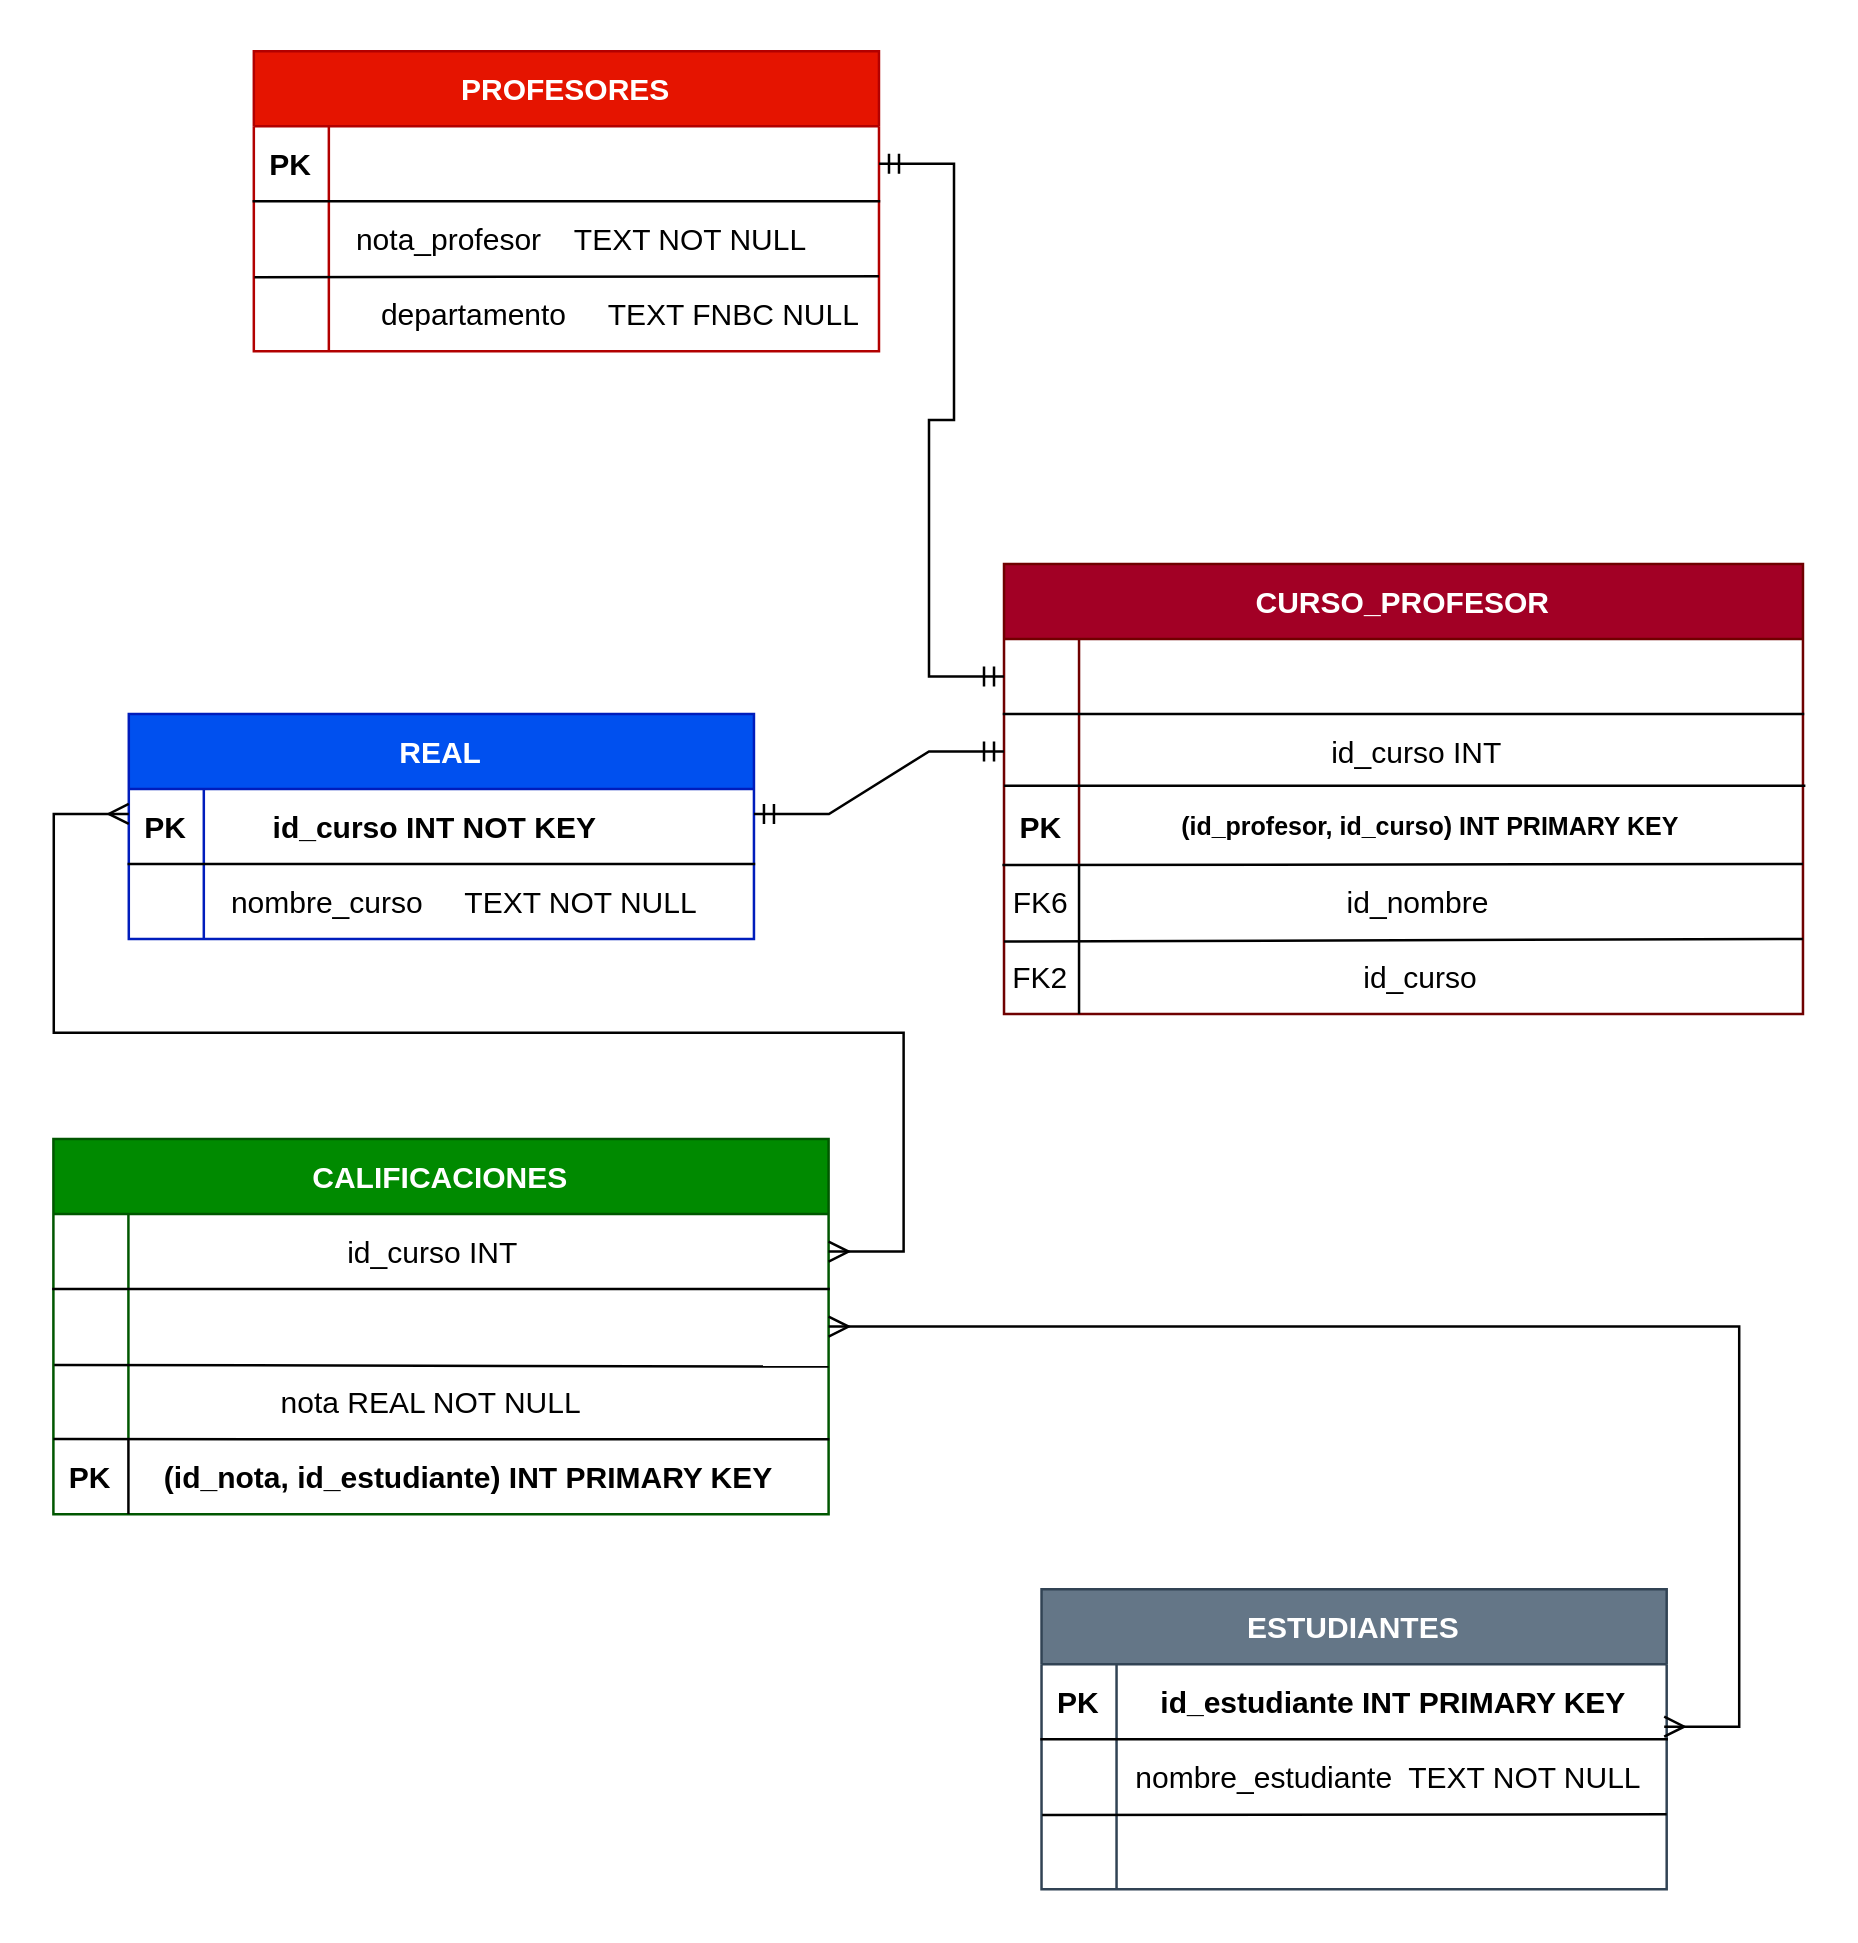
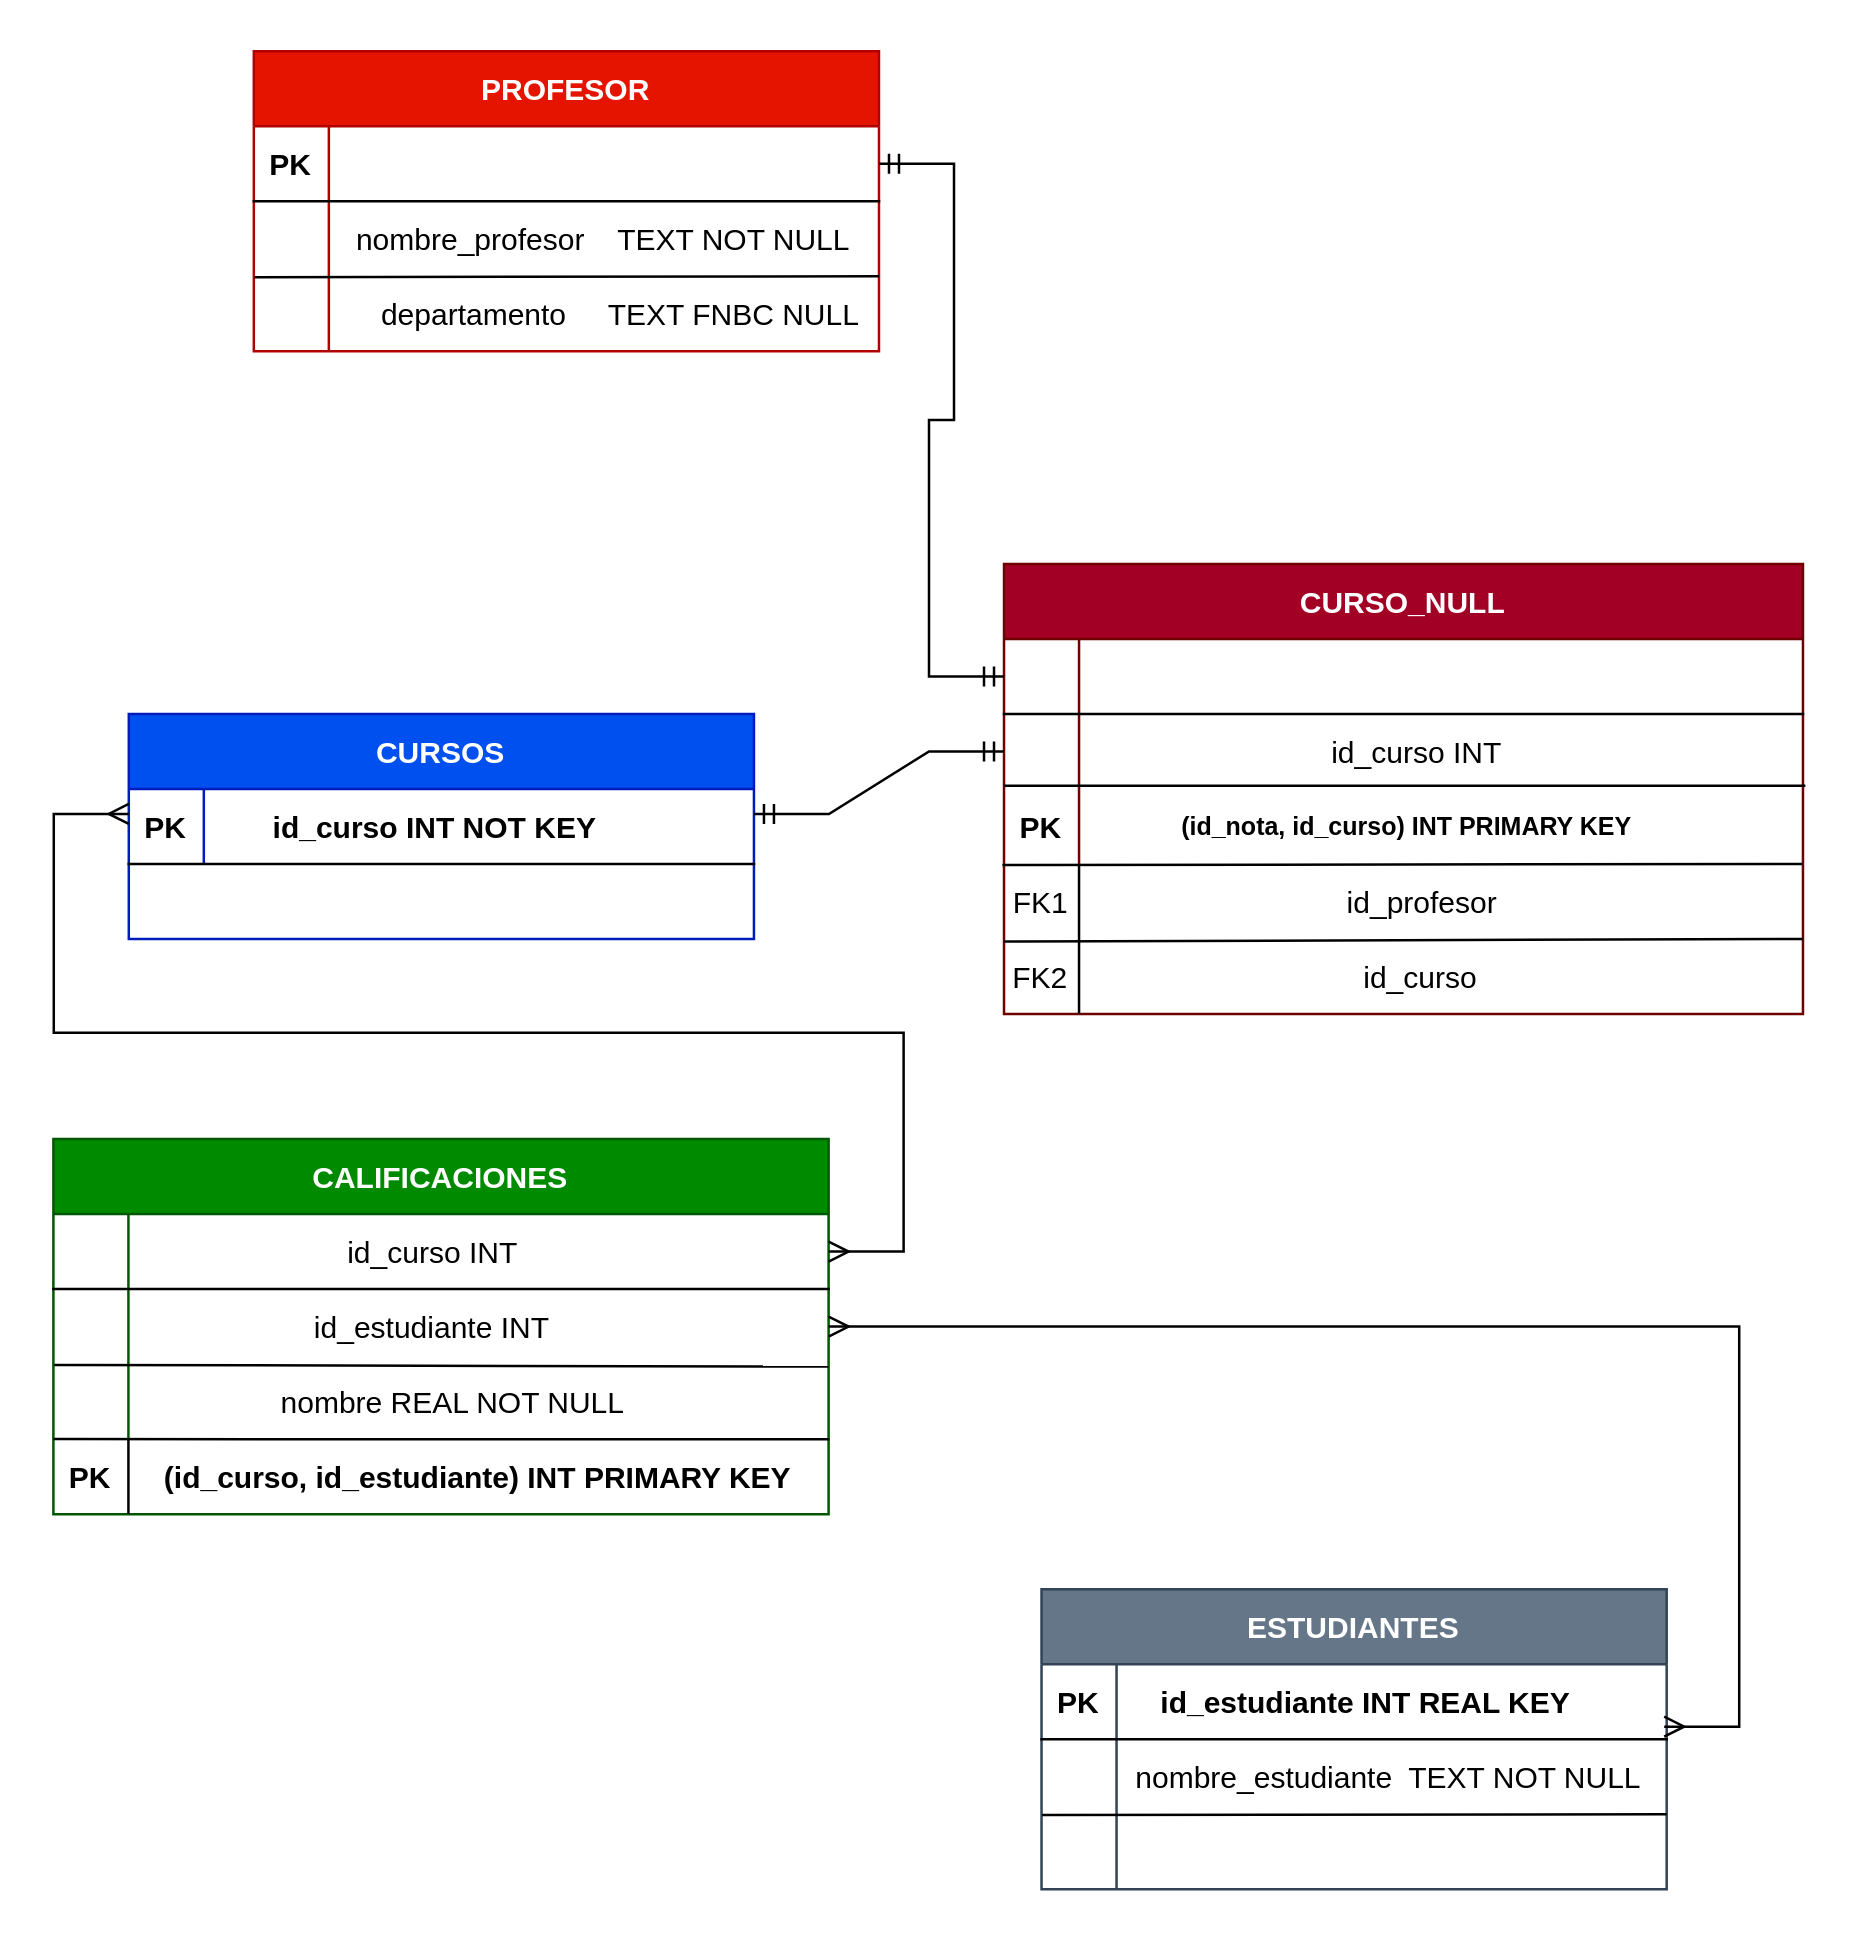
node "PROFESORES": label "PROFESORES" -> "PROFESOR"
node "nota_profesor TEXT NOT NULL": label "nota_profesor TEXT NOT NULL" -> "nombre_profesor TEXT NOT NULL"
node "CURSO_PROFESOR": label "CURSO_PROFESOR" -> "CURSO_NULL"
node "REAL": label "REAL" -> "CURSOS"
node "(id_profesor, id_curso) INT PRIMARY KEY": label "(id_profesor, id_curso) INT PRIMARY KEY" -> "(id_nota, id_curso) INT PRIMARY KEY"
node "nombre_curso TEXT NOT NULL": removed
node "FK6": label "FK6" -> "FK1"
node "id_nombre": label "id_nombre" -> "id_profesor"
node "id_estudiante INT": added
node "nota REAL NOT NULL": label "nota REAL NOT NULL" -> "nombre REAL NOT NULL"
node "(id_nota, id_estudiante) INT PRIMARY KEY": label "(id_nota, id_estudiante) INT PRIMARY KEY" -> "(id_curso, id_estudiante) INT PRIMARY KEY"
node "id_estudiante INT PRIMARY KEY": label "id_estudiante INT PRIMARY KEY" -> "id_estudiante INT REAL KEY"
